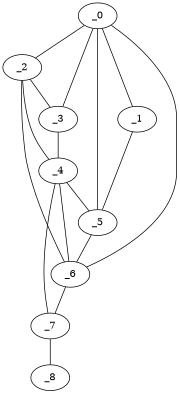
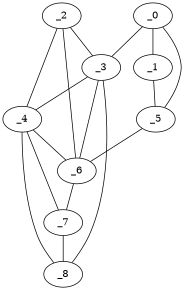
edge "_0" -- "_2": removed
edge "_0" -- "_6": now "_3" -- "_6"
edge "_3" -- "_8": added
edge "_4" -- "_5": now "_4" -- "_8"
